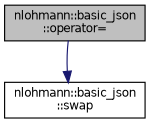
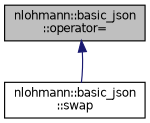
edge "nlohmann::basic_json ::operator=" -> "nlohmann::basic_json ::swap": reversed
